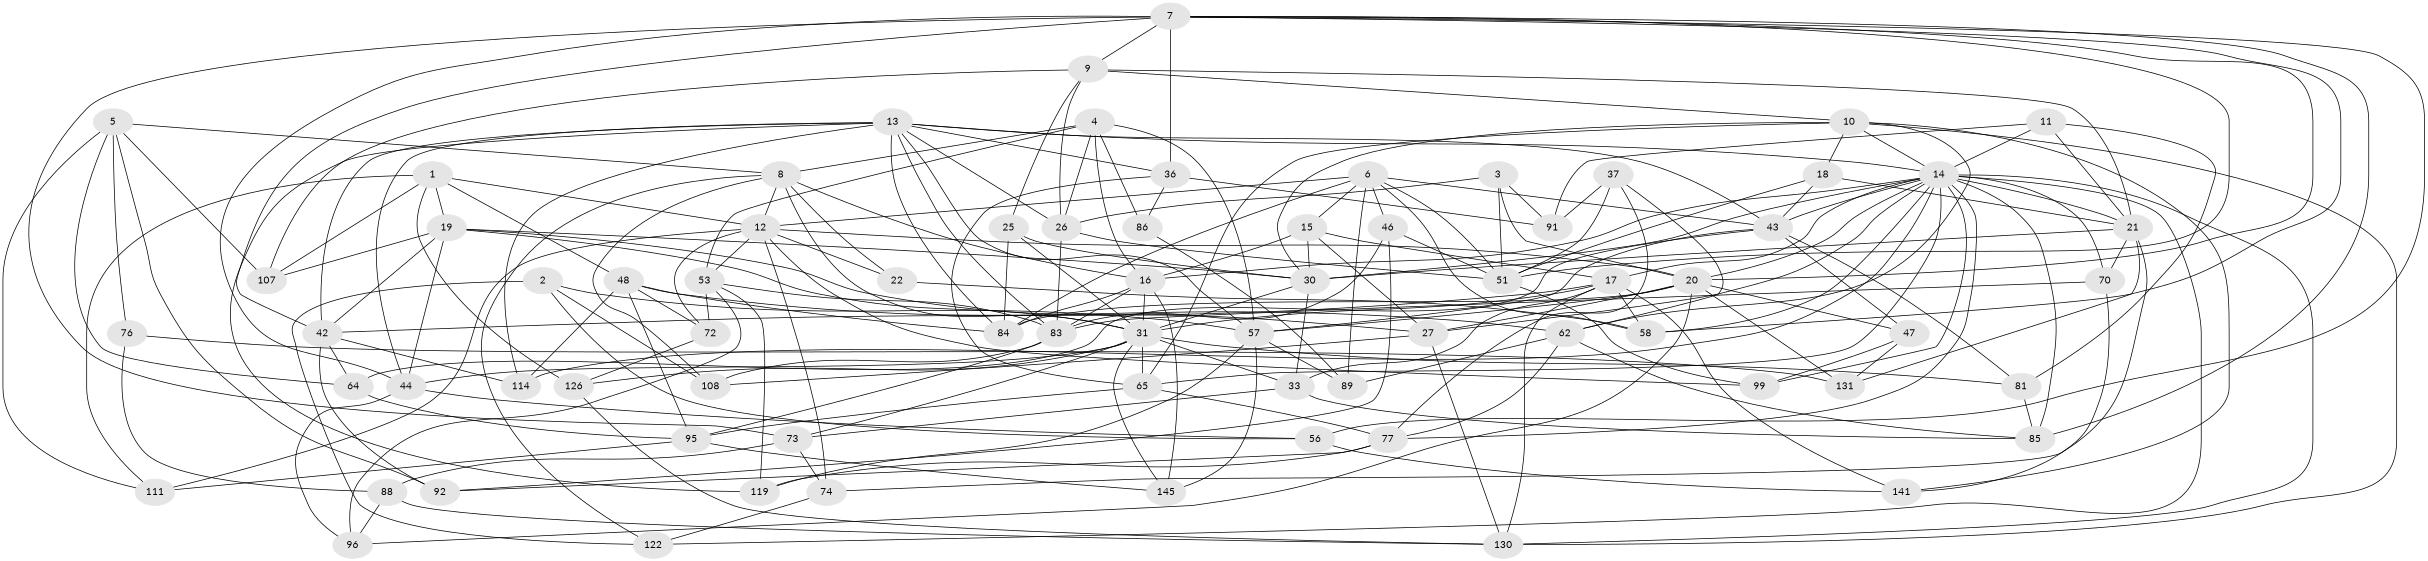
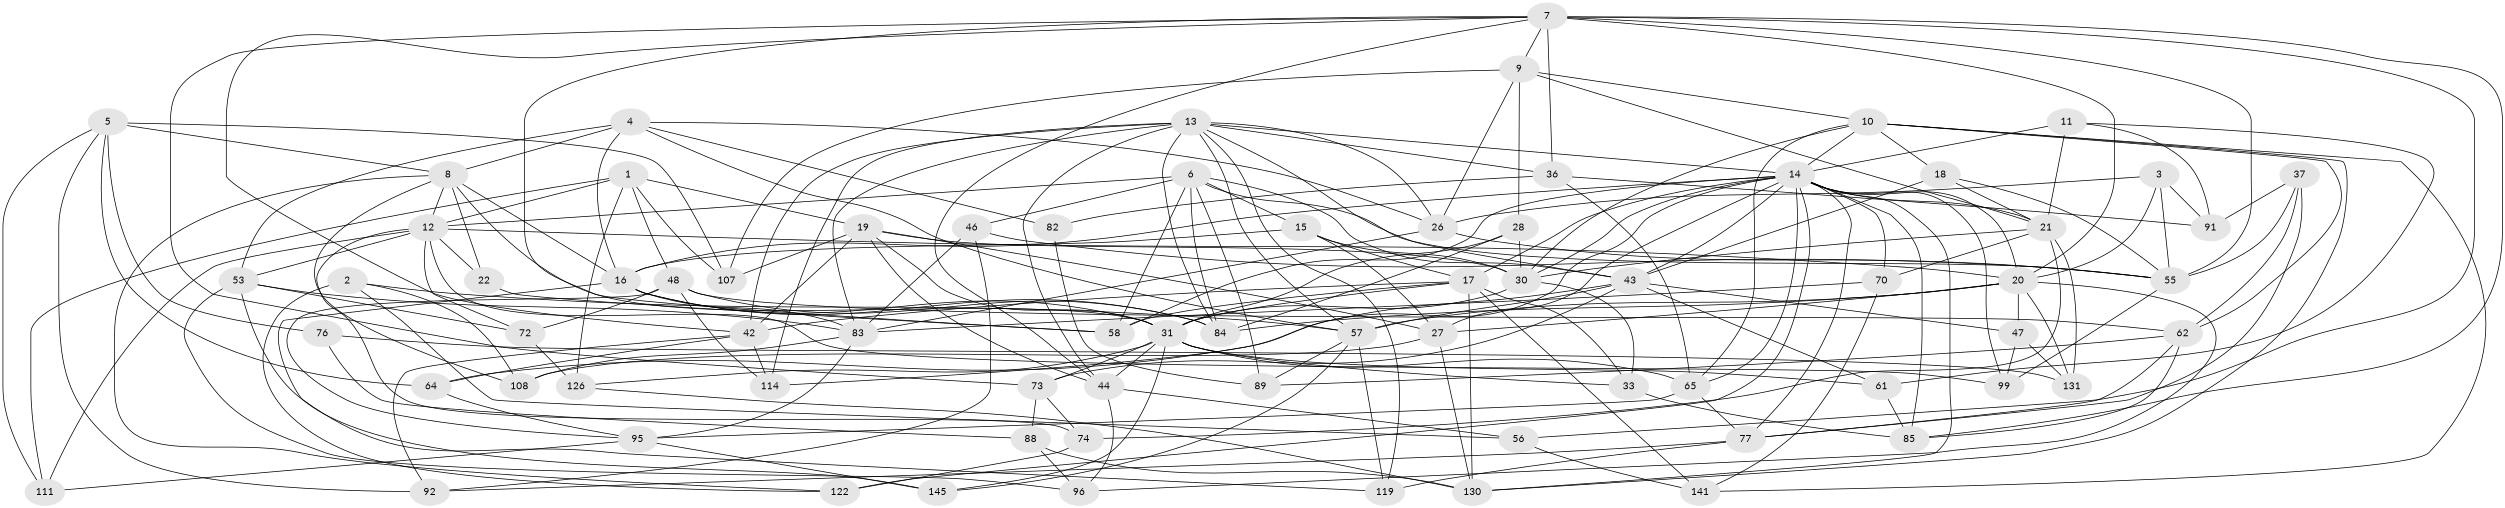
node "25": label "25" -> "28"
node "86": label "86" -> "82"
node "51": label "51" -> "55"
node "81": label "81" -> "61"
edge "33" -- "73": now "43" -- "73"
